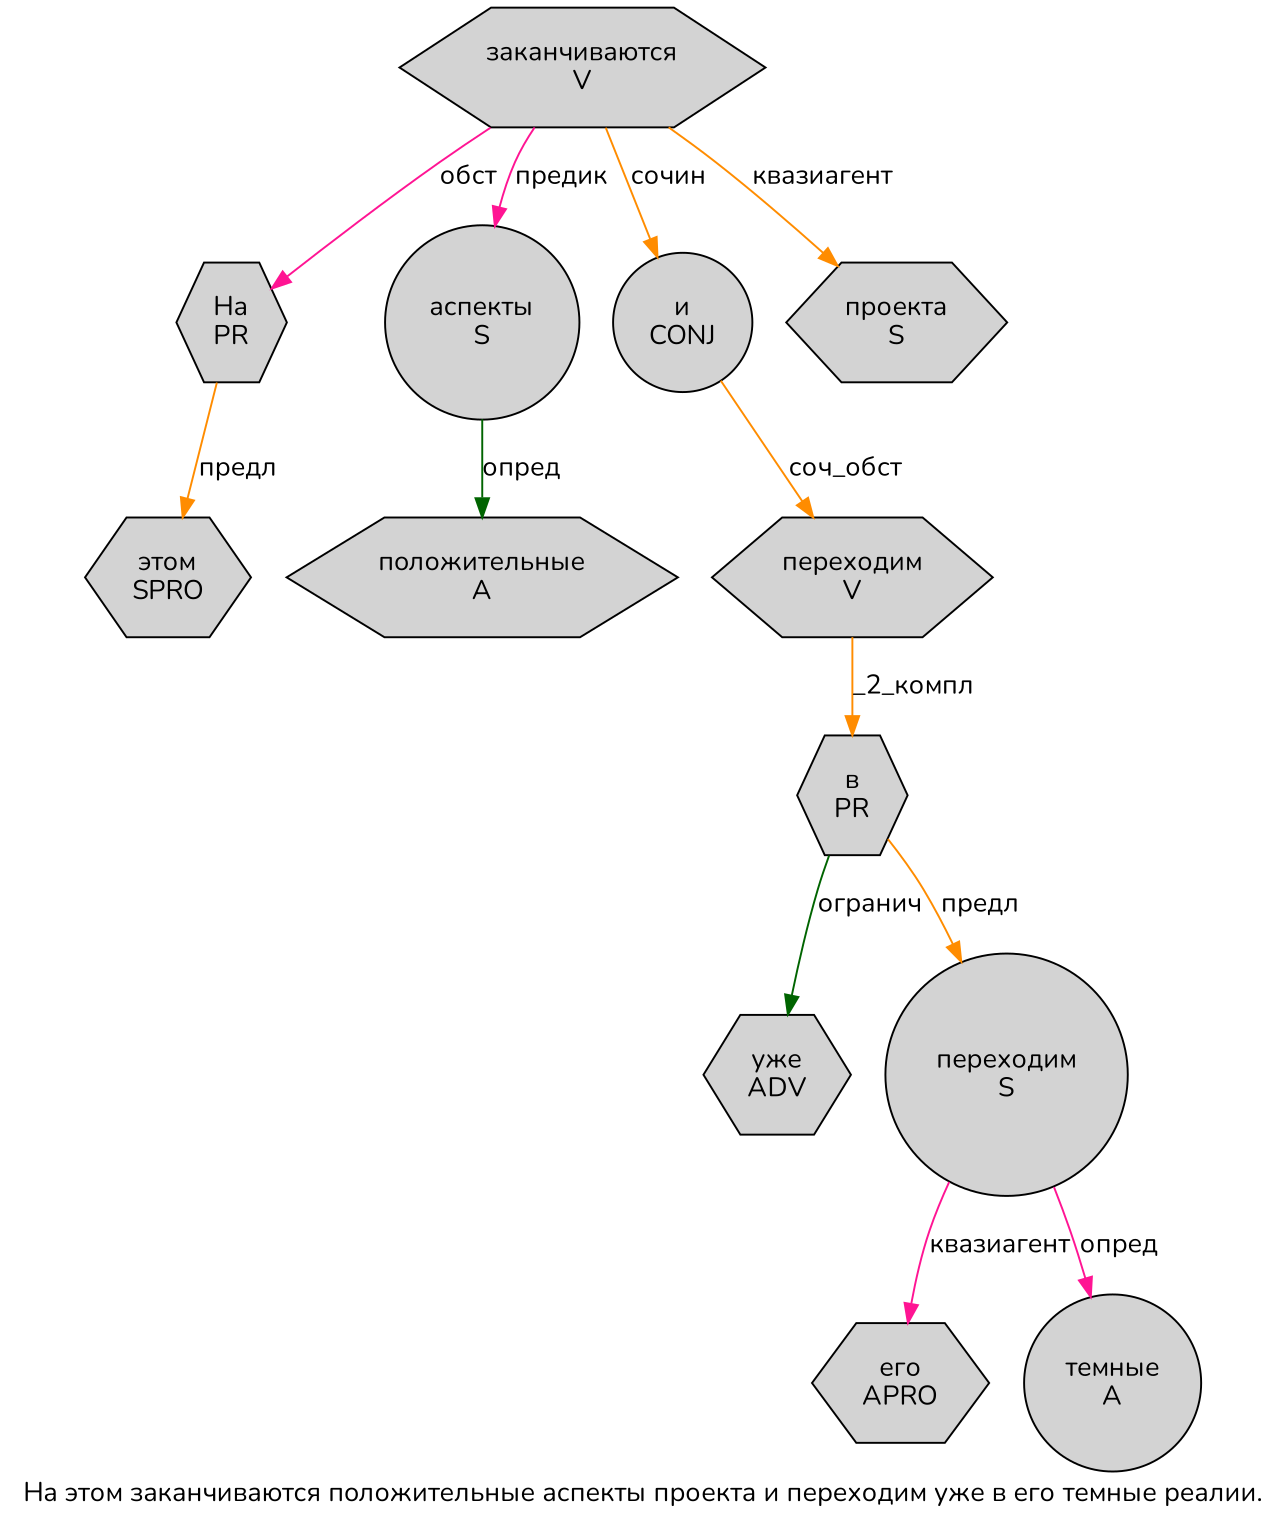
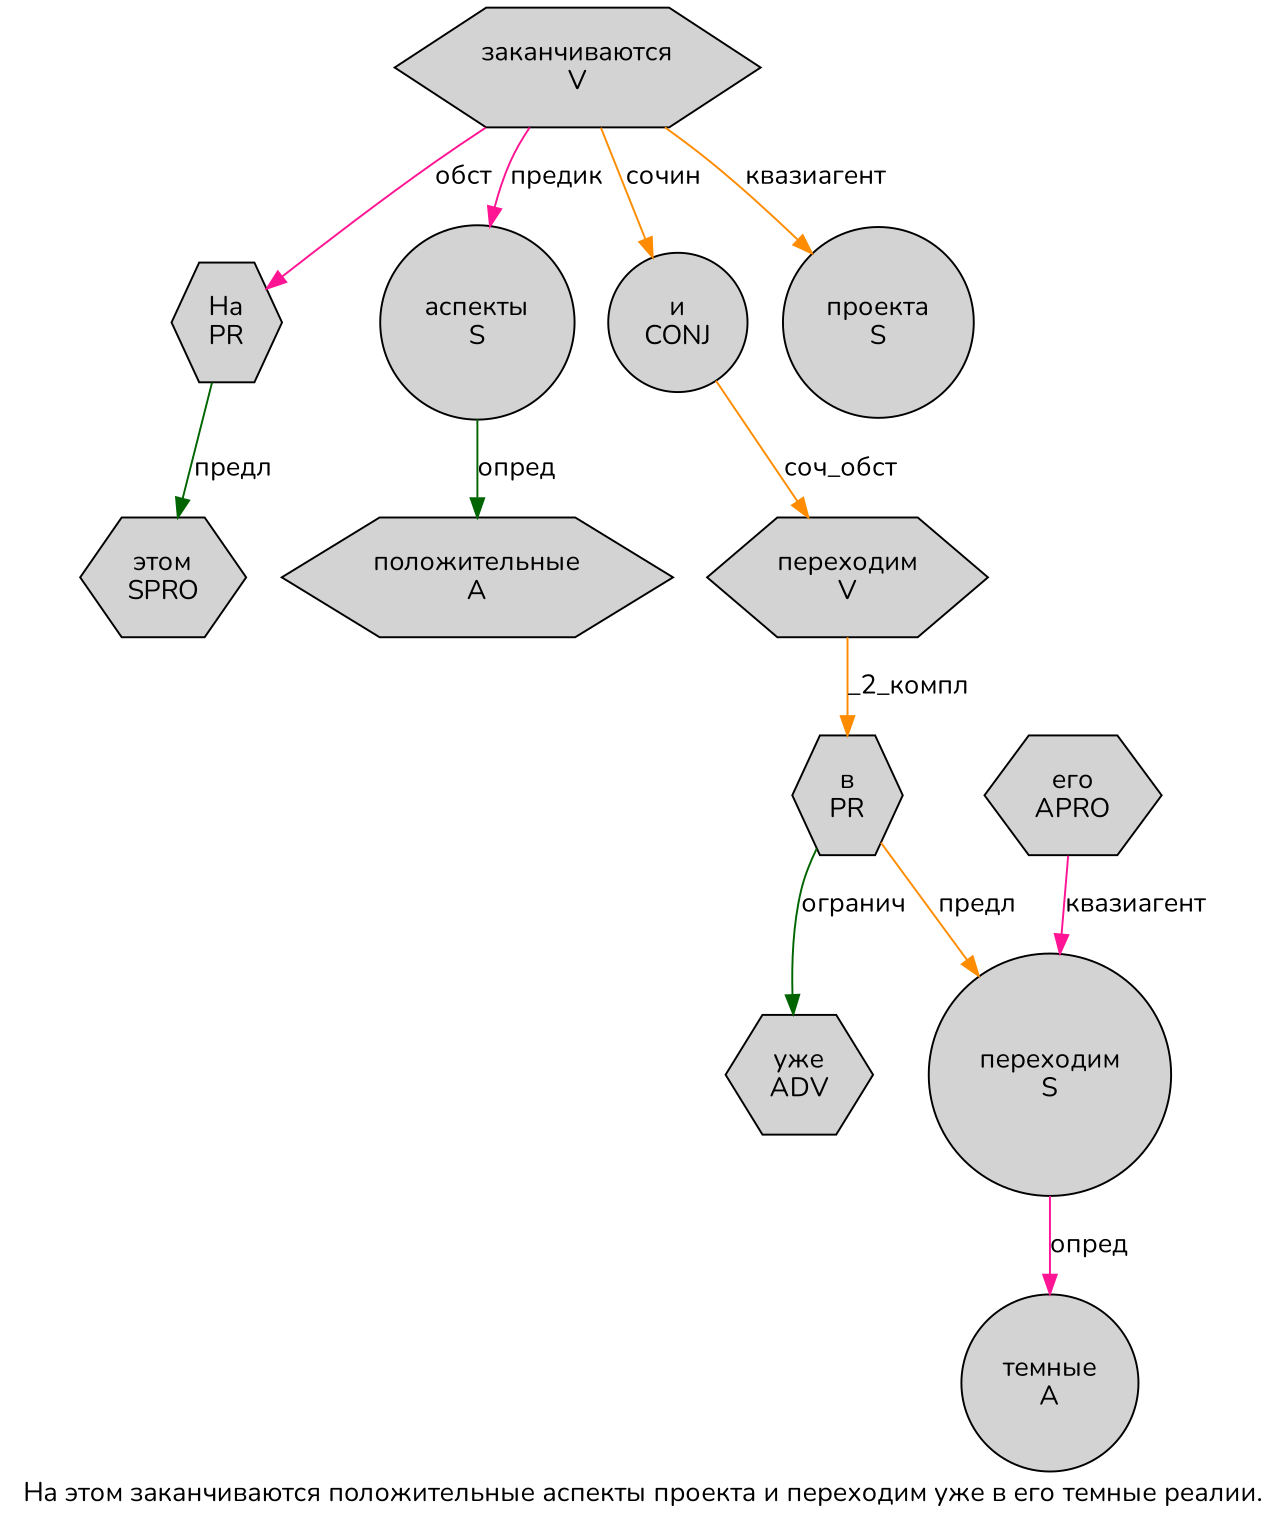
node "проекта S": shape hexagon -> circle
edge "На PR" -> "этом SPRO": color darkorange -> darkgreen
edge "переходим S" -> "его APRO": reversed
